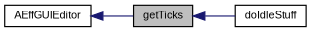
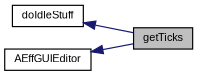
edge "doIdleStuff" -> "getTicks": reversed
